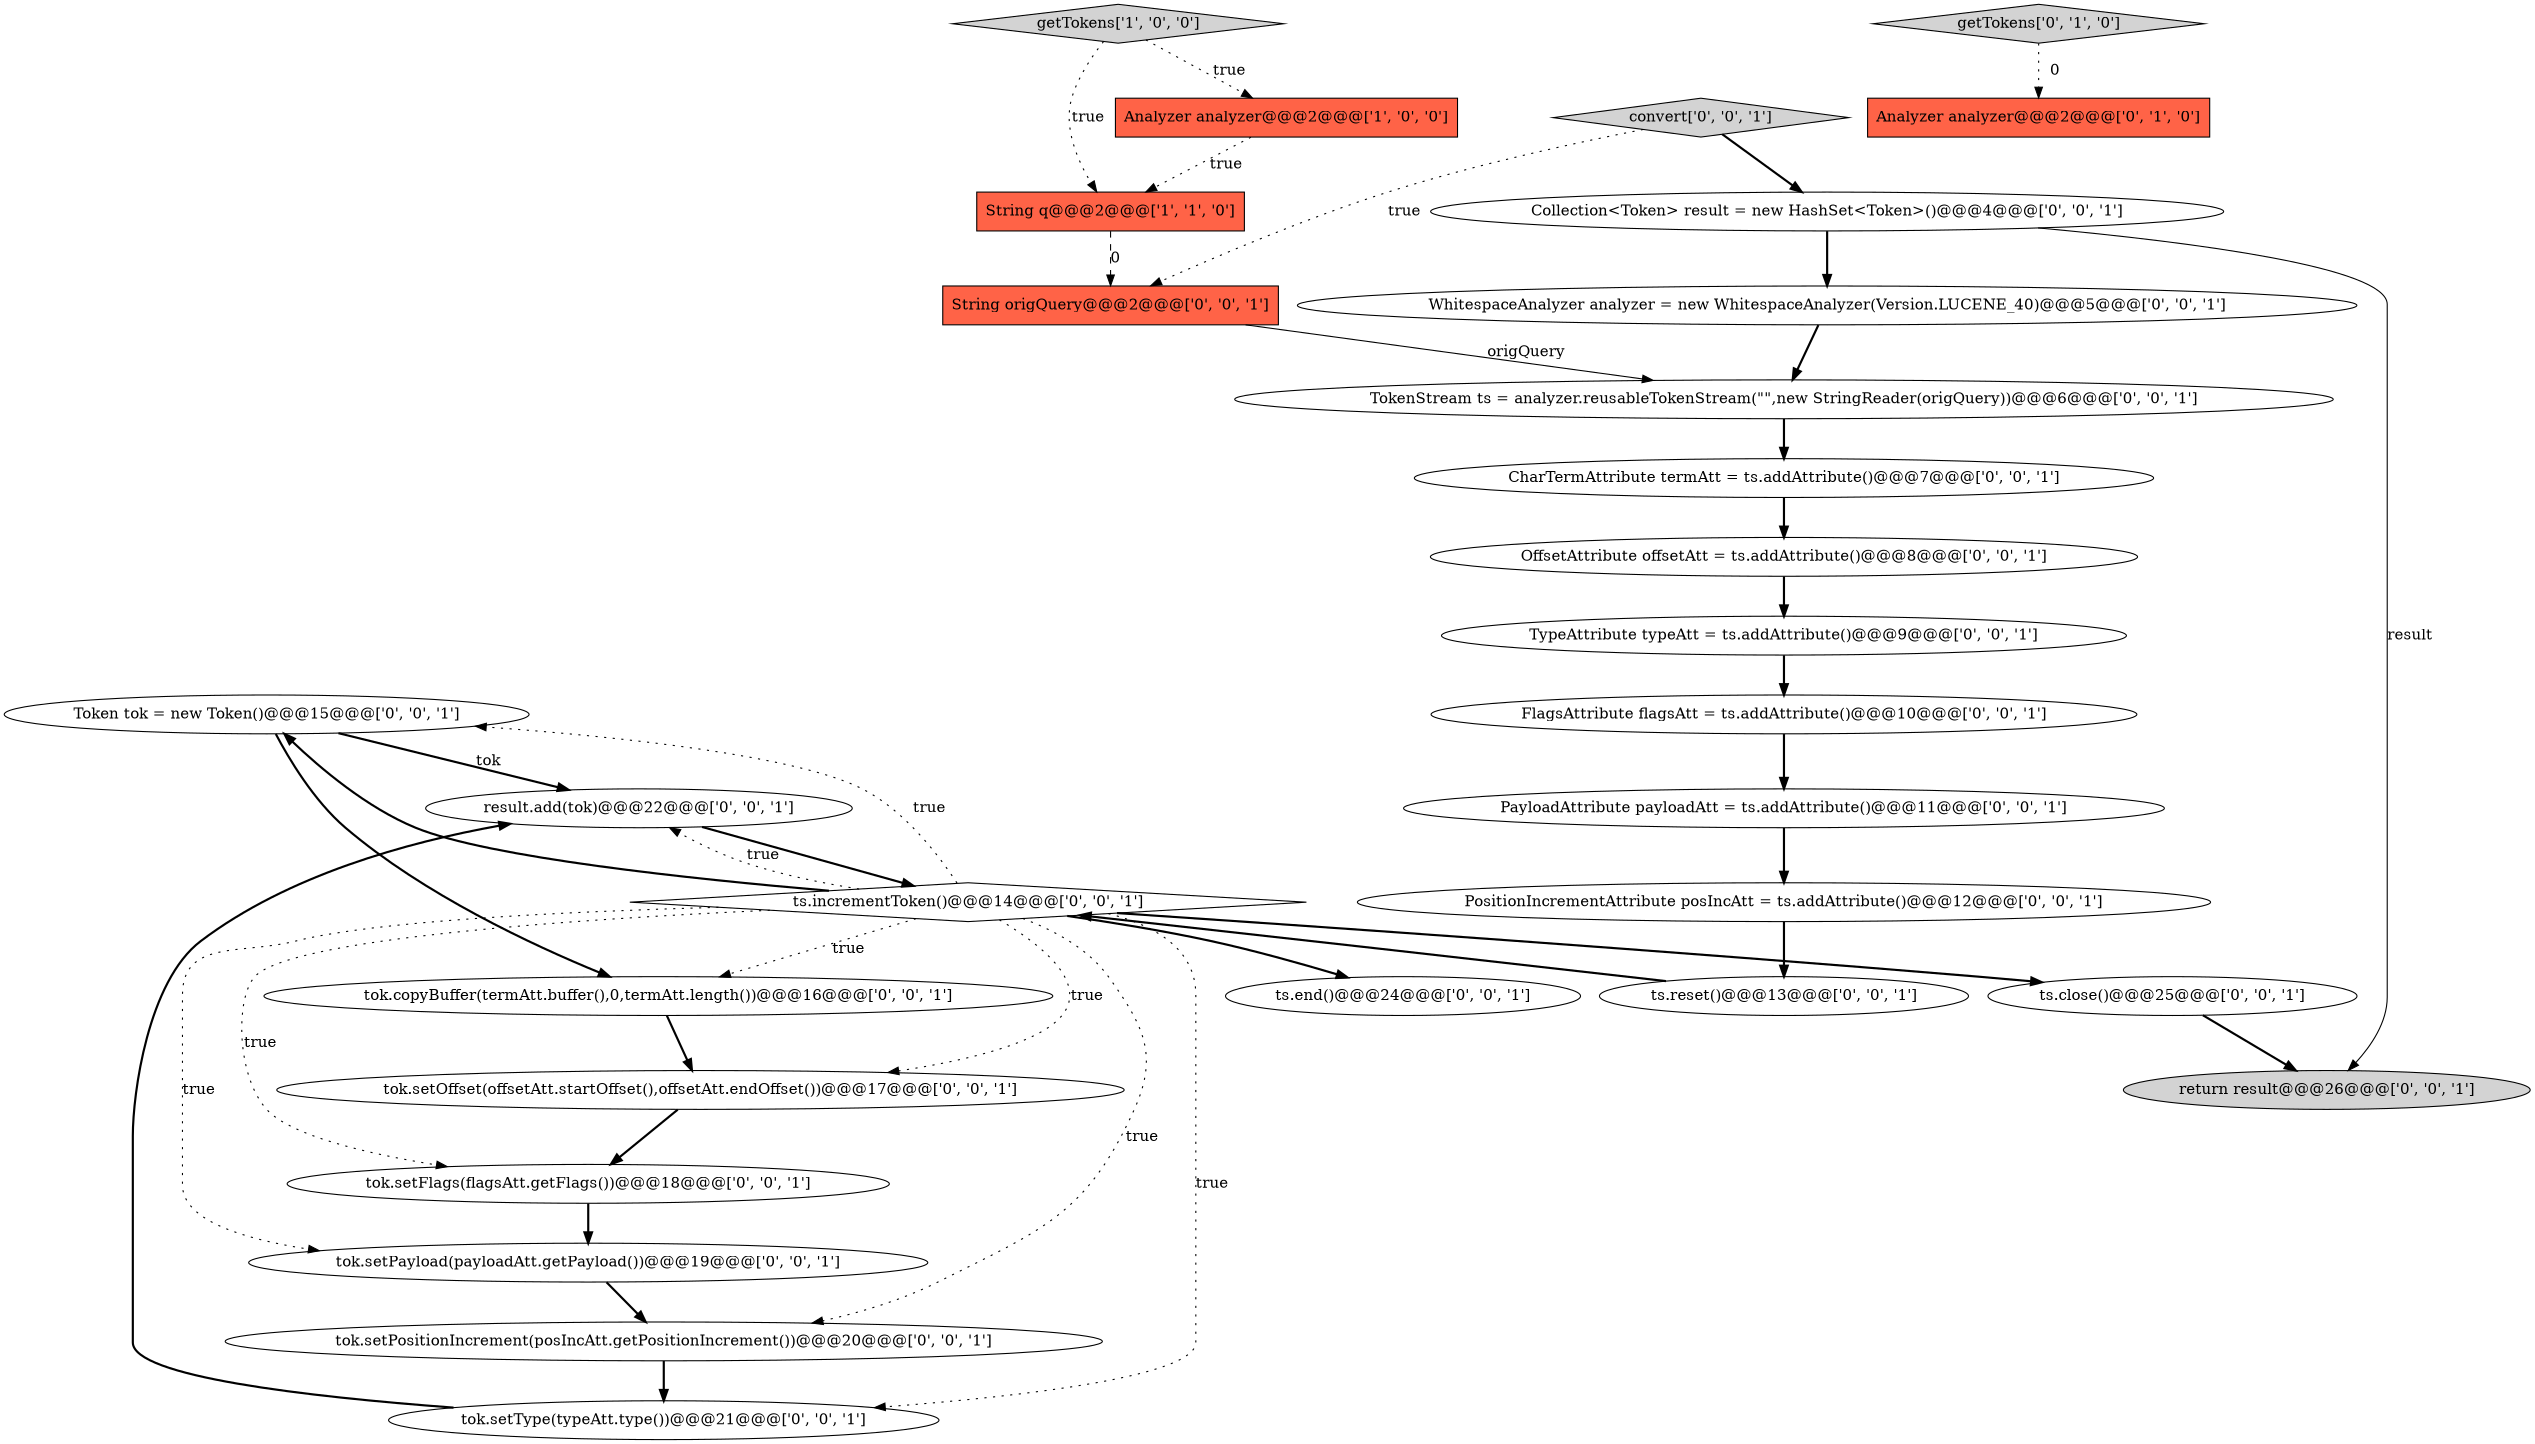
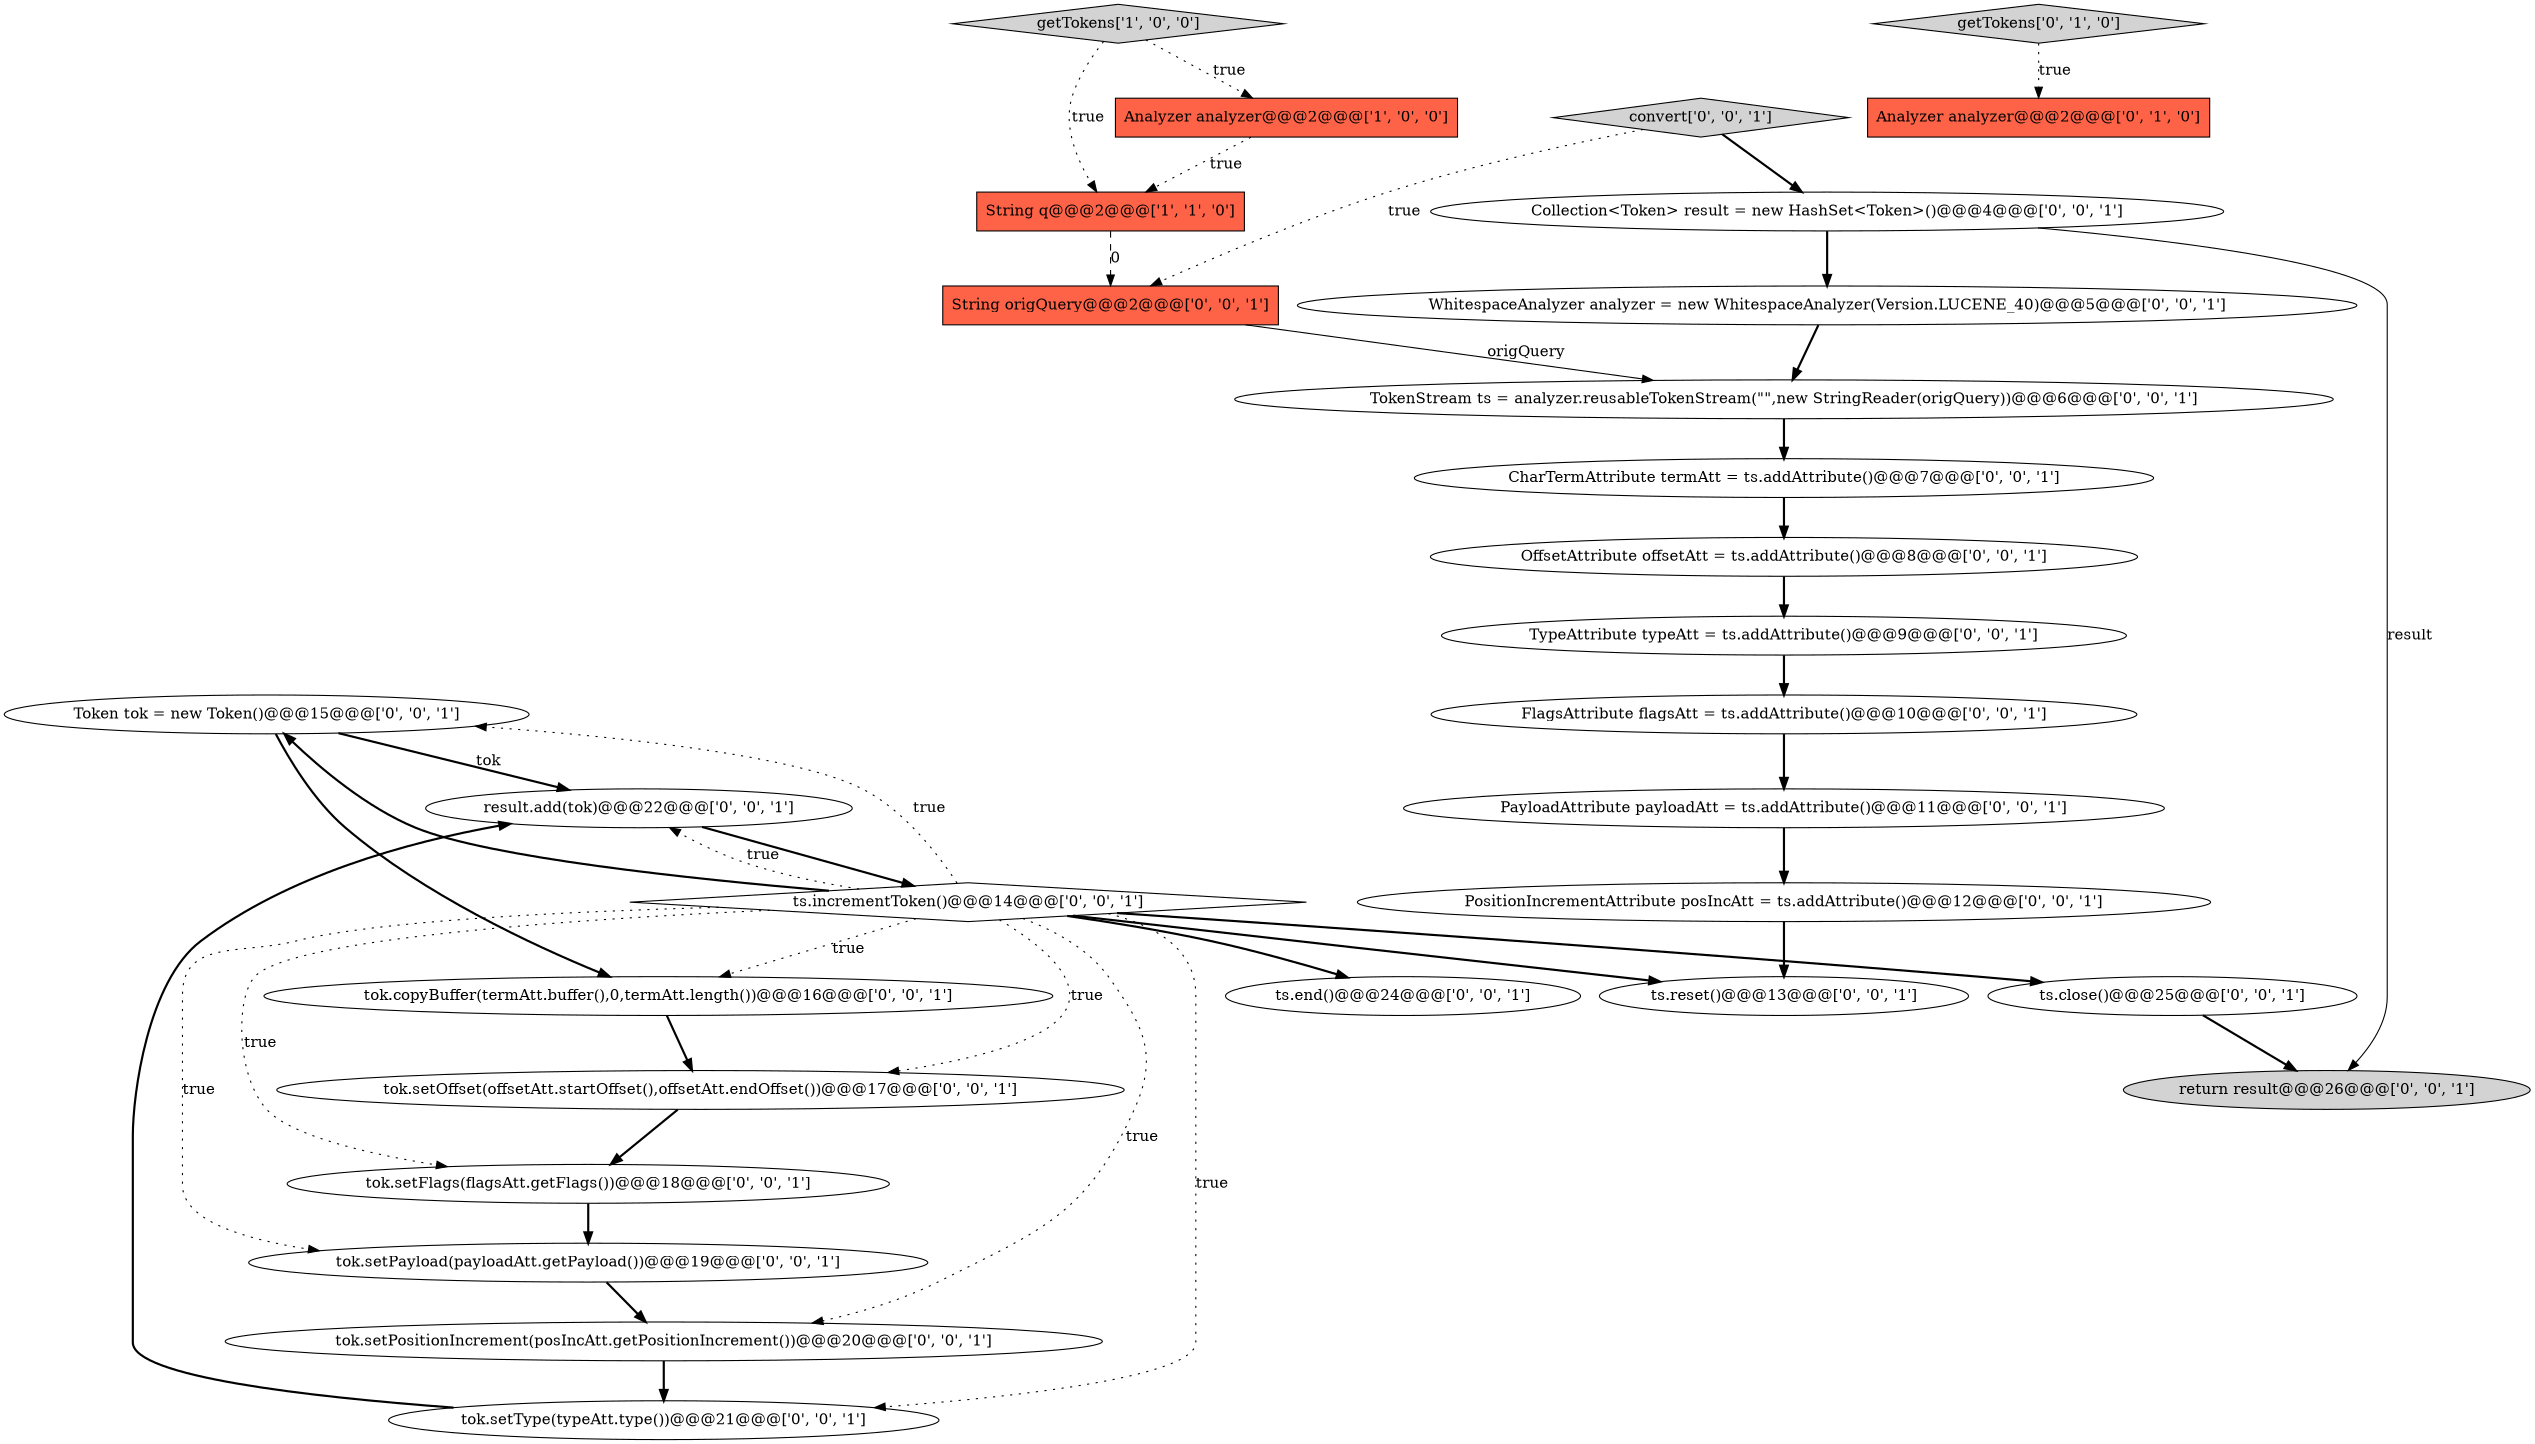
edge "getTokens['0', '1', '0']" -> "Analyzer analyzer@@@2@@@['0', '1', '0']": label "0" -> "true"
edge "ts.reset()@@@13@@@['0', '0', '1']" -> "ts.incrementToken()@@@14@@@['0', '0', '1']": reversed
